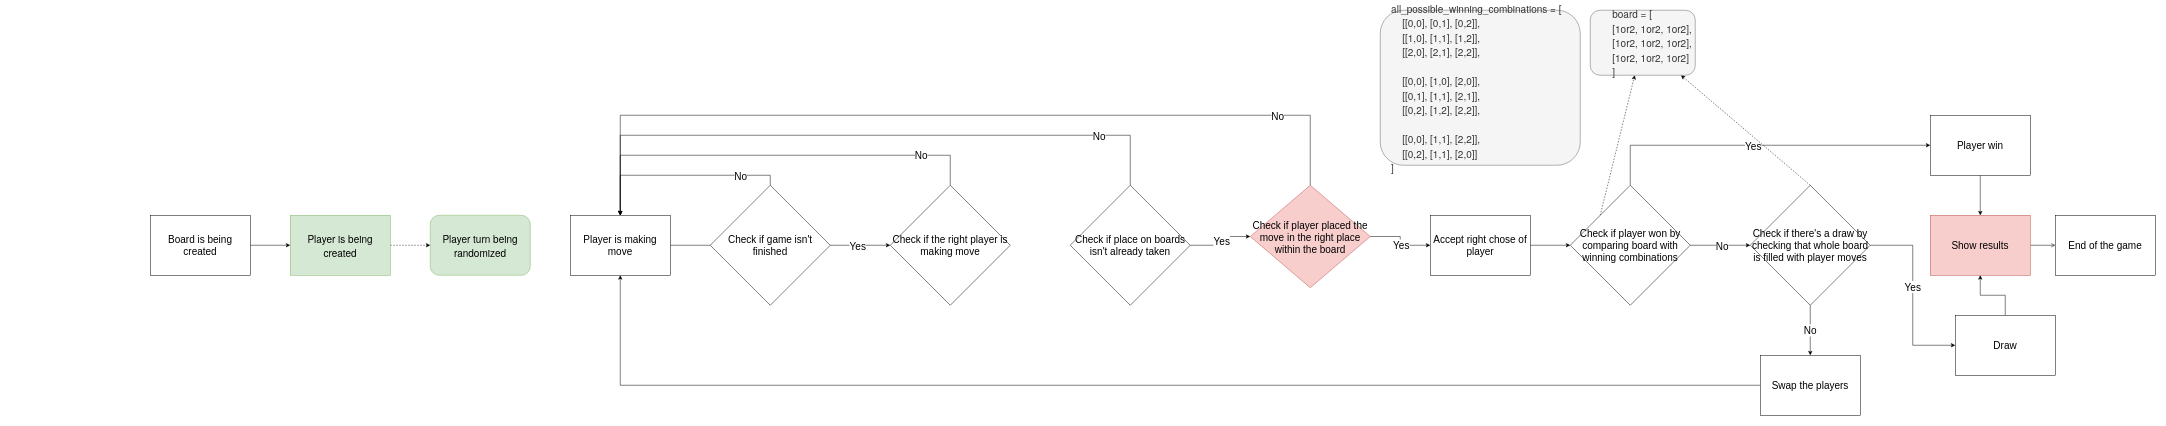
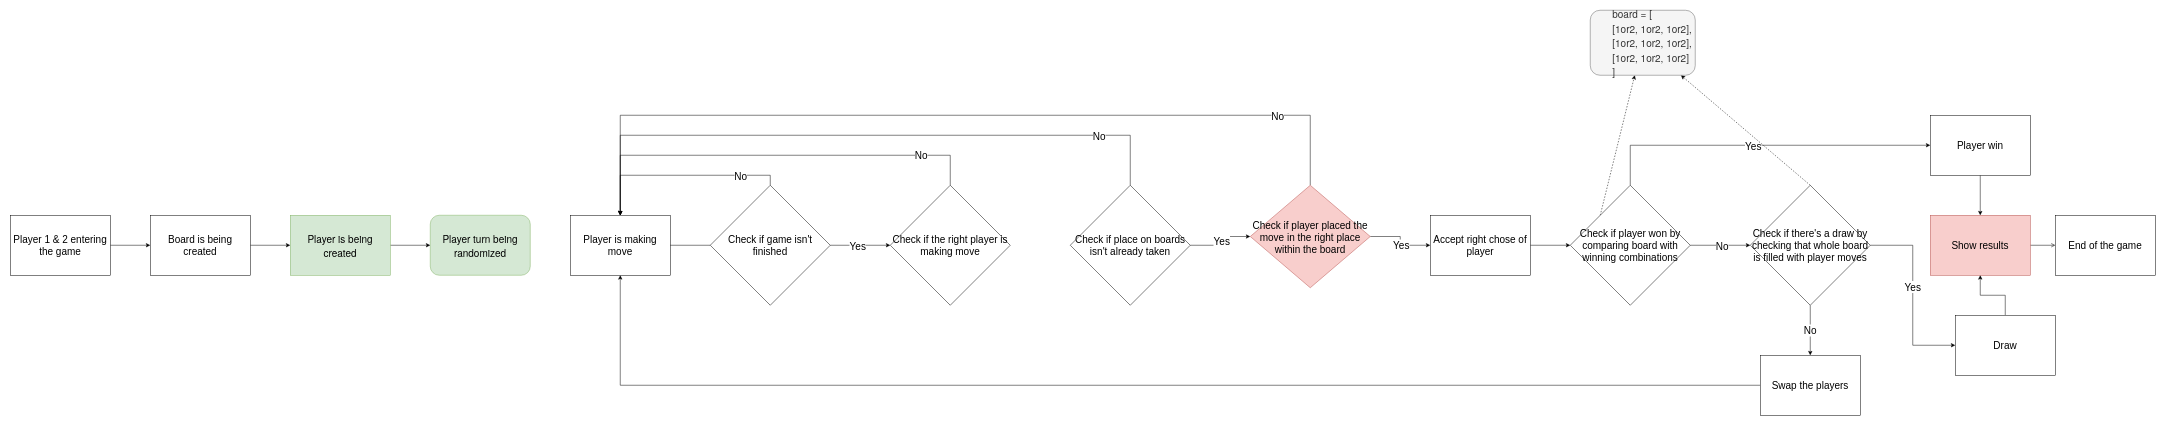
node "all_possible_winning_combinations = [ [[0,0], [0,1], [0,2]], [[1,0], [1,1], [1,2]], [[2,0], [2,1], [2,2]], [[0,0], [1,0], [2,0]], [[0,1], [1,1], [2,1]], [[0,2], [1,2], [2,2]], [[0,0], [1,1], [2,2]], [[0,2], [1,1], [2,0]] ]": removed
node "Player 1 & 2 entering the game": added
edge "Player 1 & 2 entering the game" -> "Board is being created": added
edge "Player is being created" -> "Player turn being randomized": style dashed -> solid
